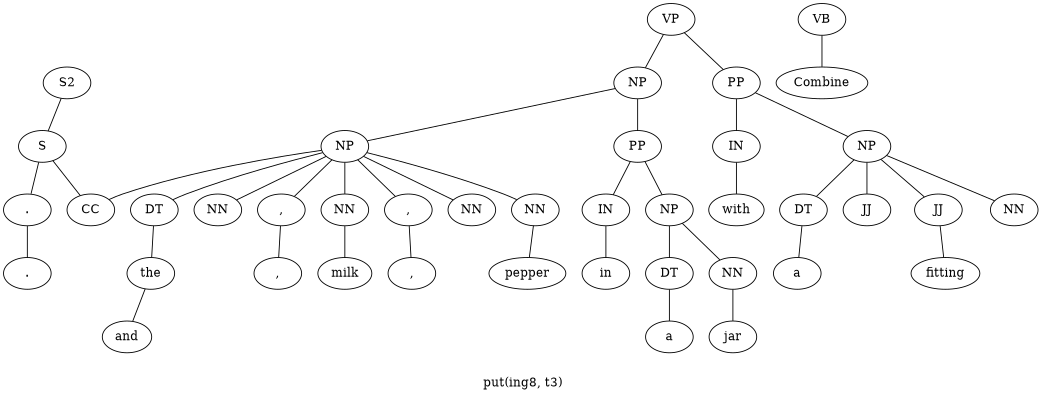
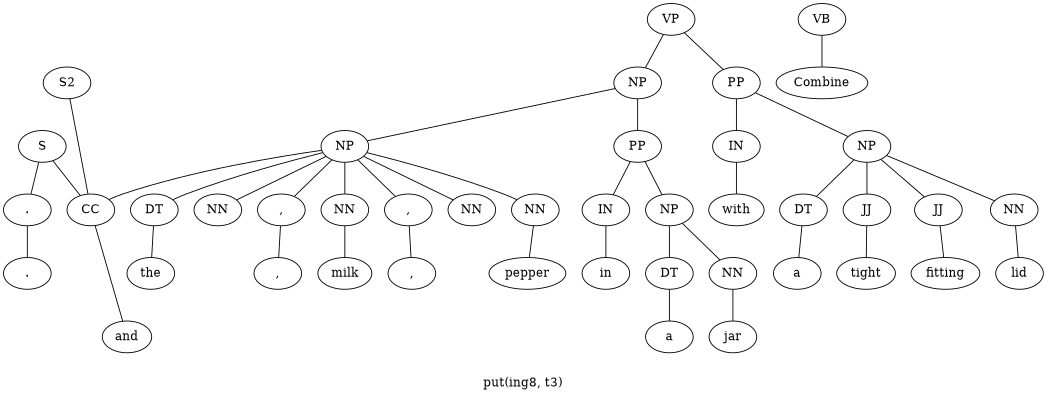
edge "S2" -- "S": now "S2" -- "CC"
node "tight": added
node "lid": added
edge "the" -- "and": now "CC" -- "and"
